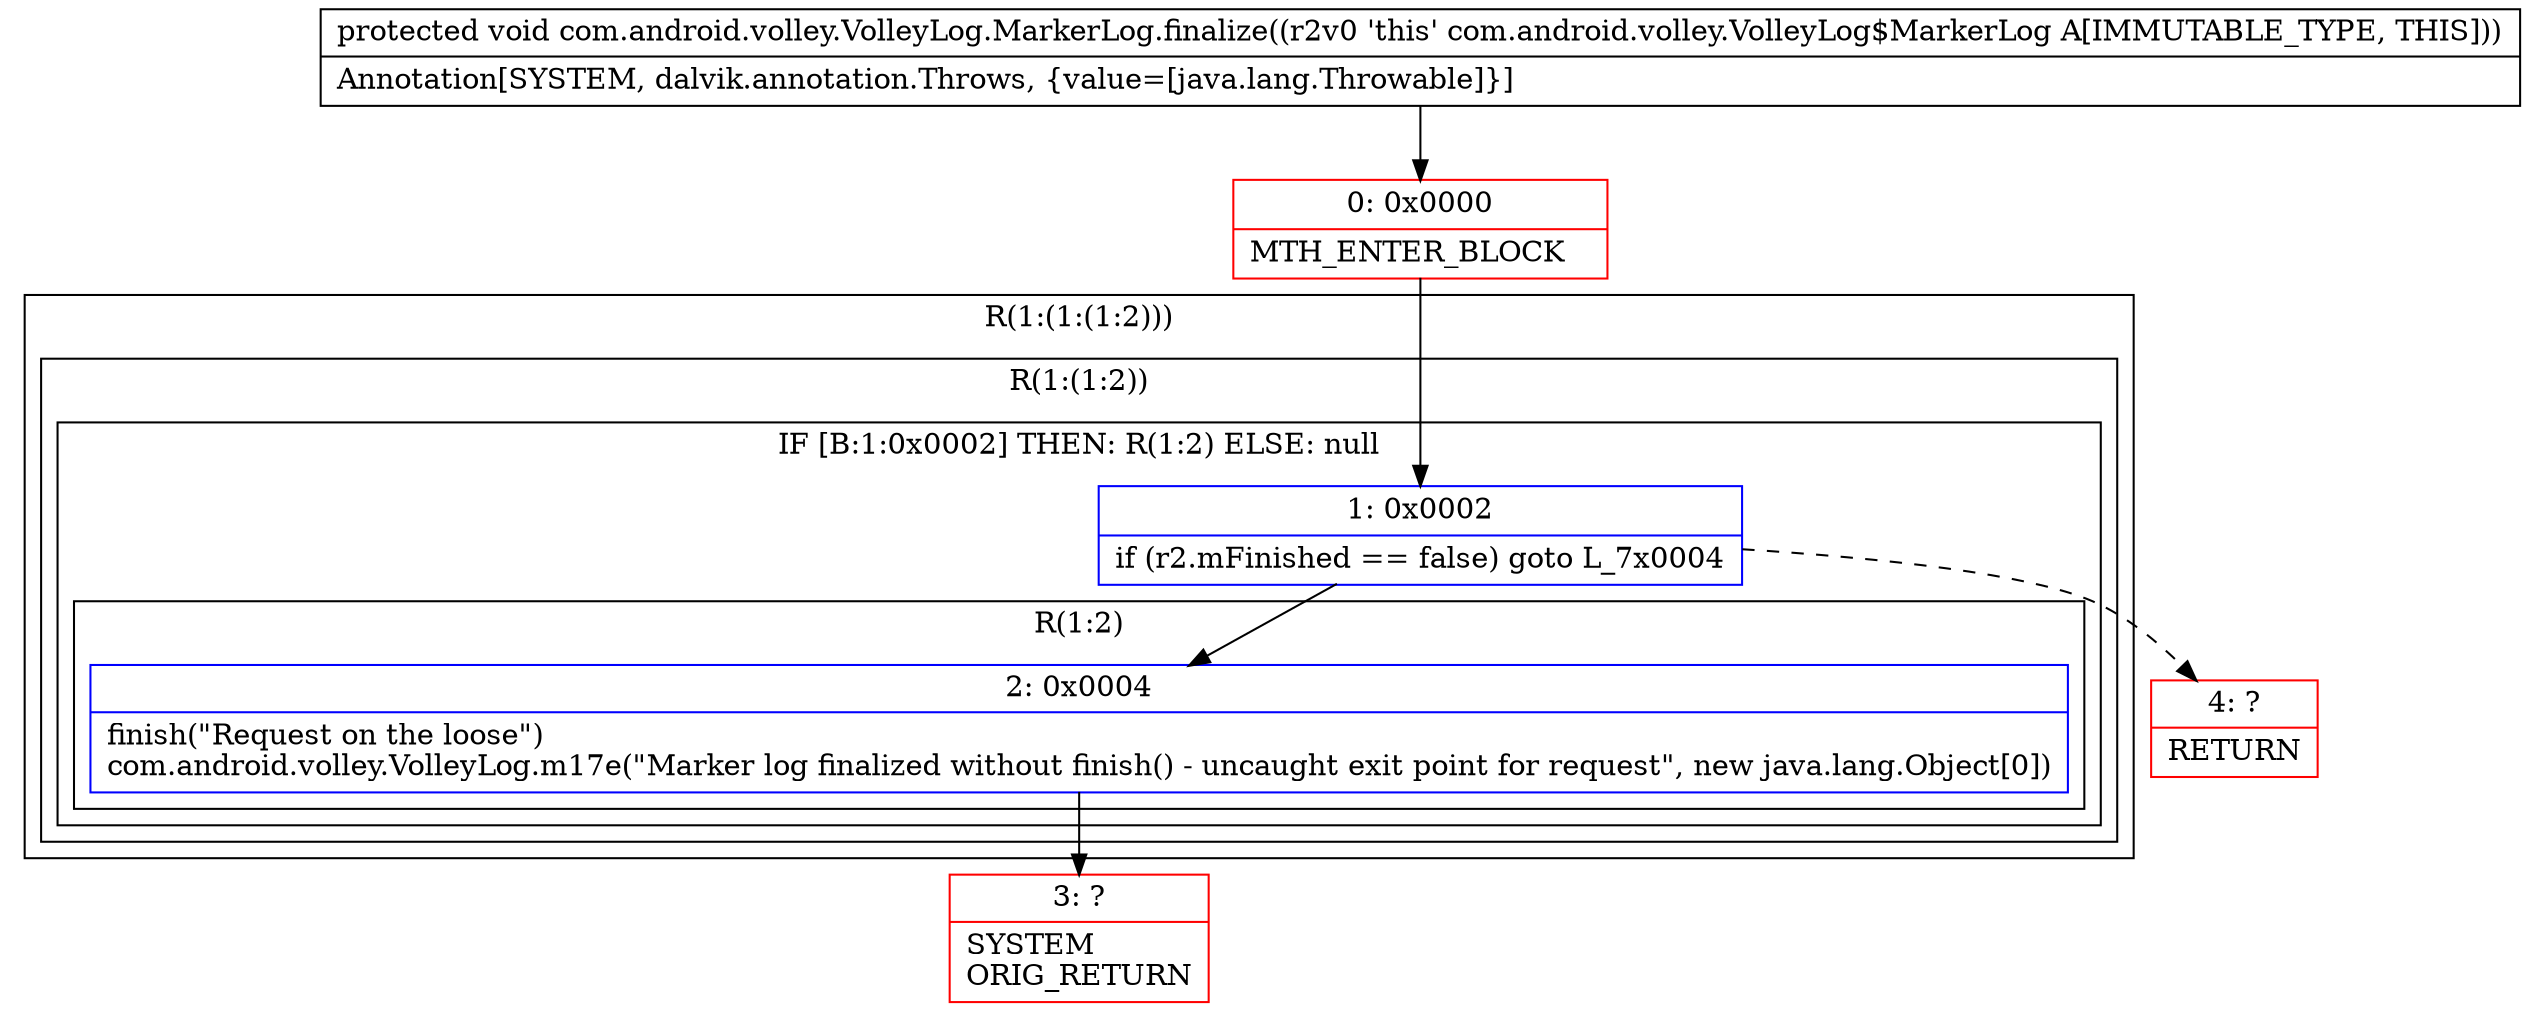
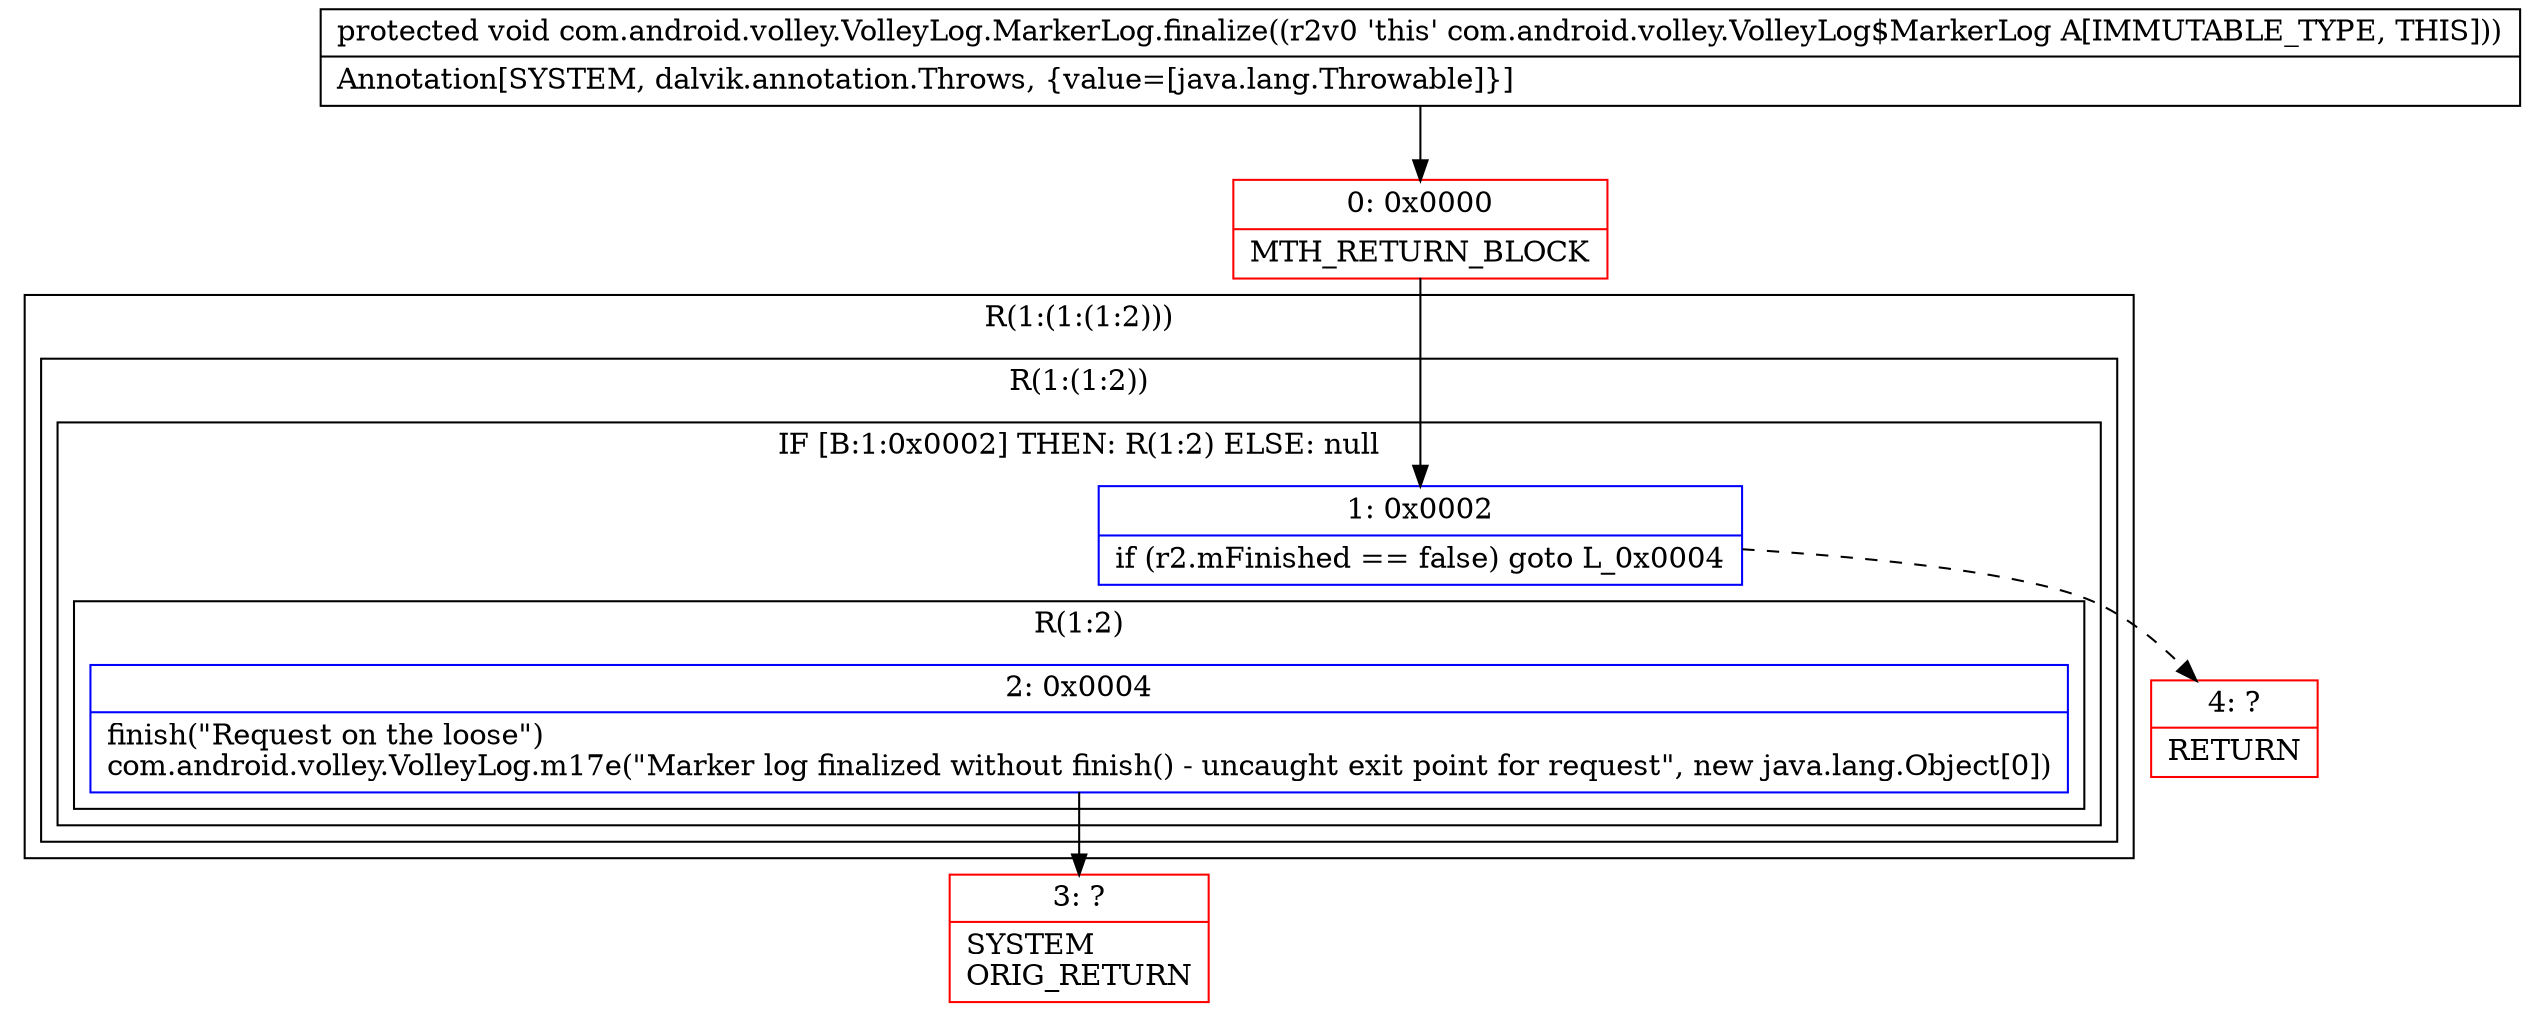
node "0: 0x0000": text "MTH_ENTER_BLOCK" -> "MTH_RETURN_BLOCK"
node "1: 0x0002": text "if (r2.mFinished == false) goto L_7x0004" -> "if (r2.mFinished == false) goto L_0x0004"
edge "1: 0x0002" -> "2: 0x0004": removed
